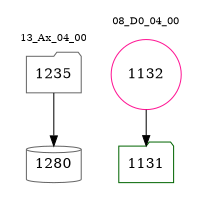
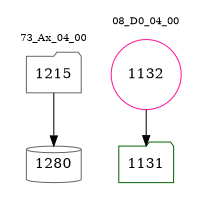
cluster "13_Ax_04_00": label "13_Ax_04_00" -> "73_Ax_04_00"
node "1235": label "1235" -> "1215"
